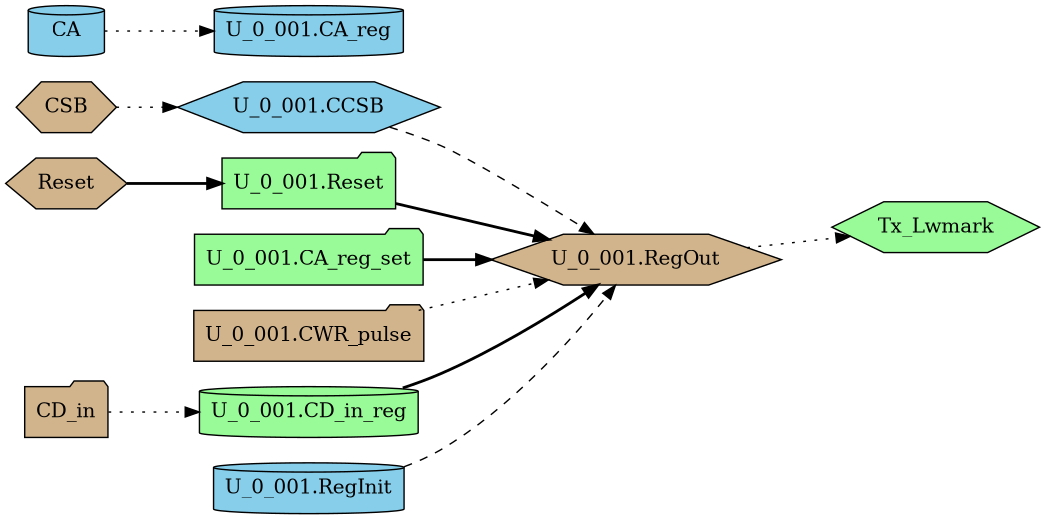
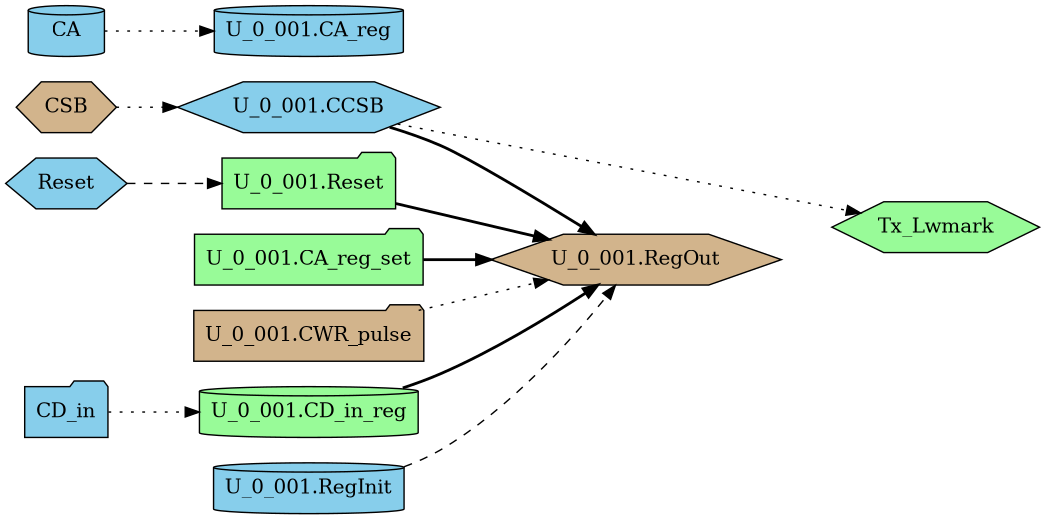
edge "U_0_001.CCSB" -> "U_0_001.RegOut": style dashed -> bold
node "Reset": fillcolor tan -> skyblue
edge "Reset" -> "U_0_001.Reset": style bold -> dashed
edge "U_0_001.RegOut" -> "Tx_Lwmark": now "U_0_001.CCSB" -> "Tx_Lwmark"
node "CD_in": fillcolor tan -> skyblue
